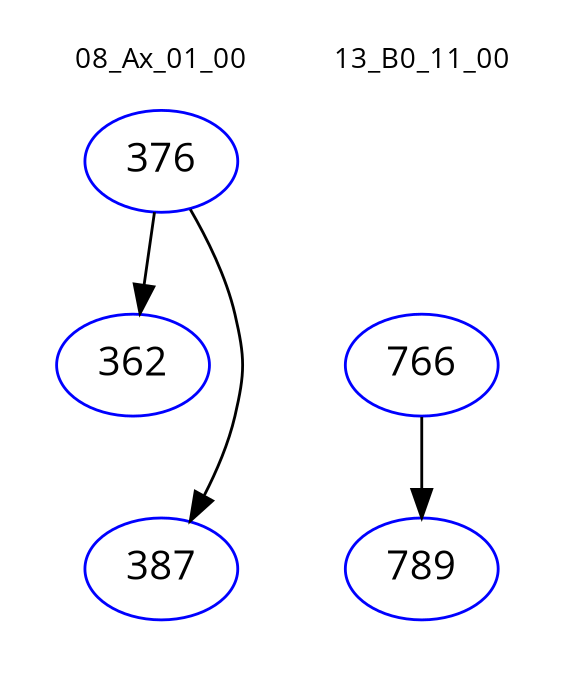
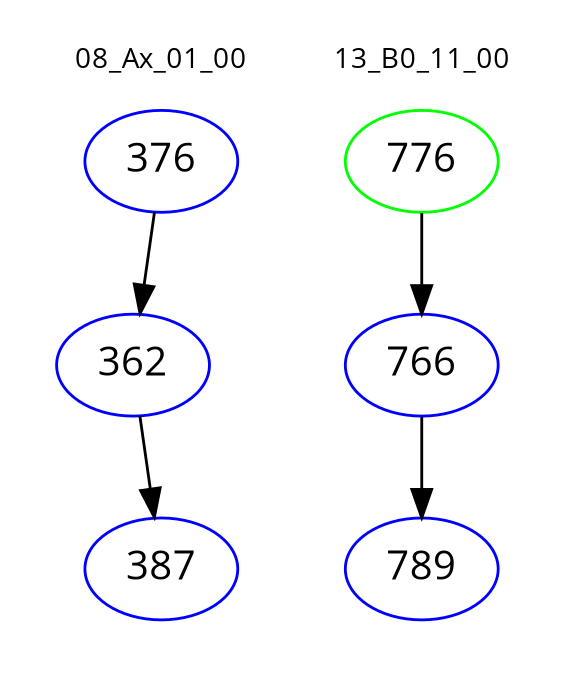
node "776": added
edge "376" -> "387": now "362" -> "387"
